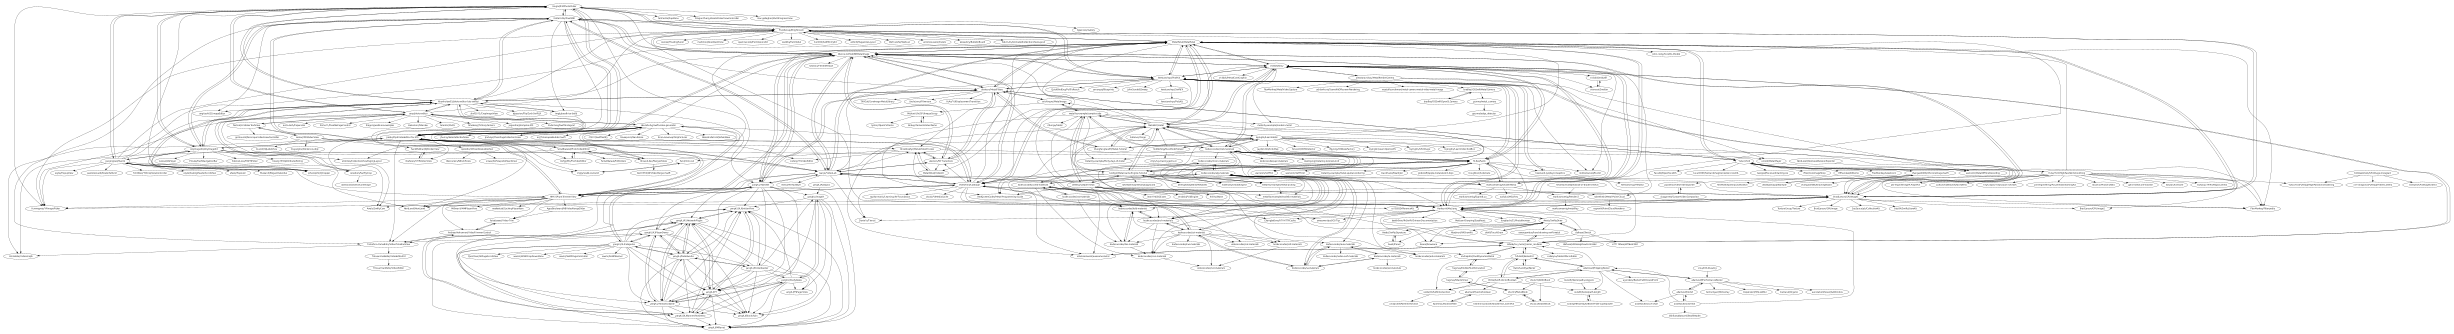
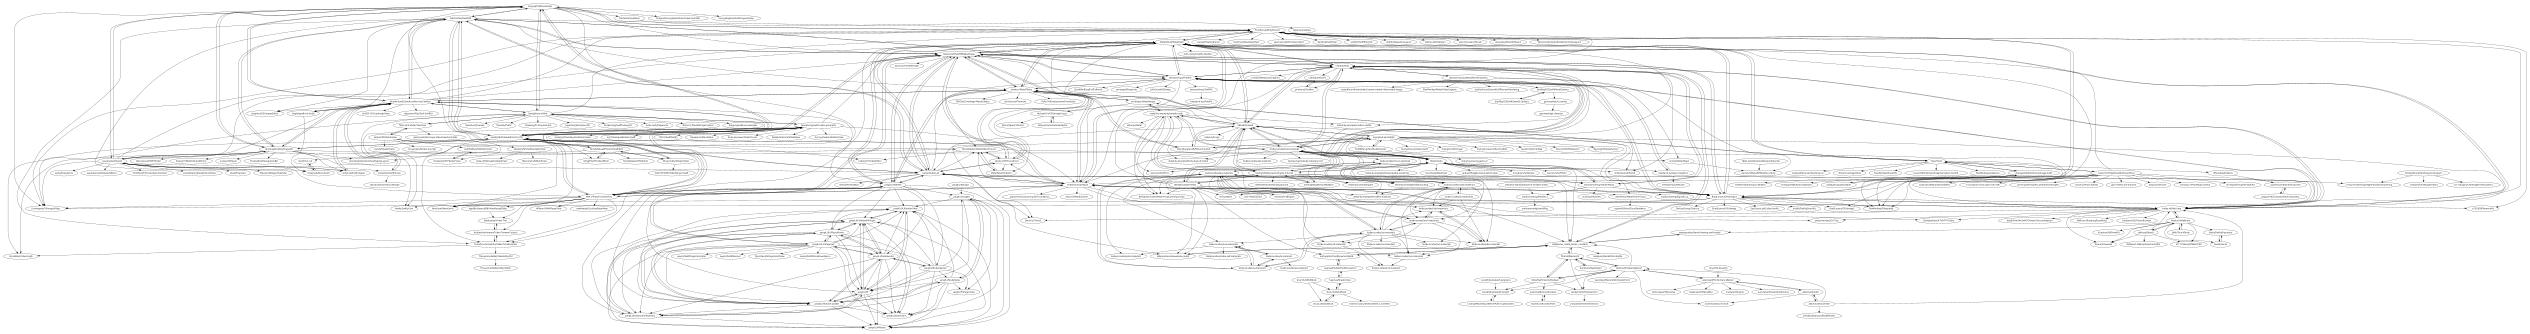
edge "Awalz/SwiftyDraw" -> "e7711bbear/ATSketchKit": added
edge "yangKJ/KJBannerViewDemo" -> "yangKJ/KJPlayerDemo": reversed
